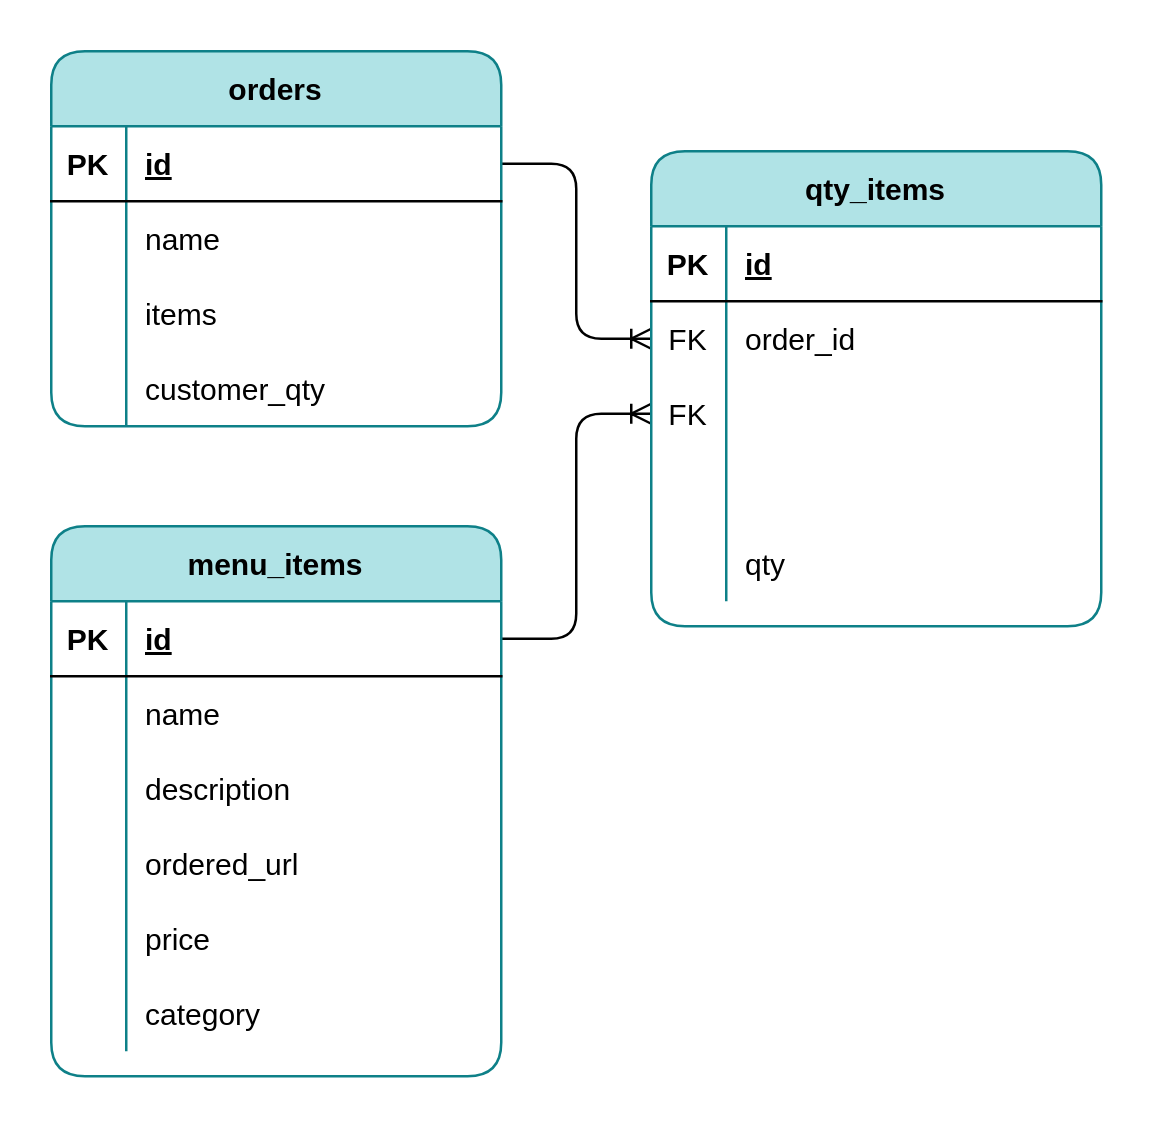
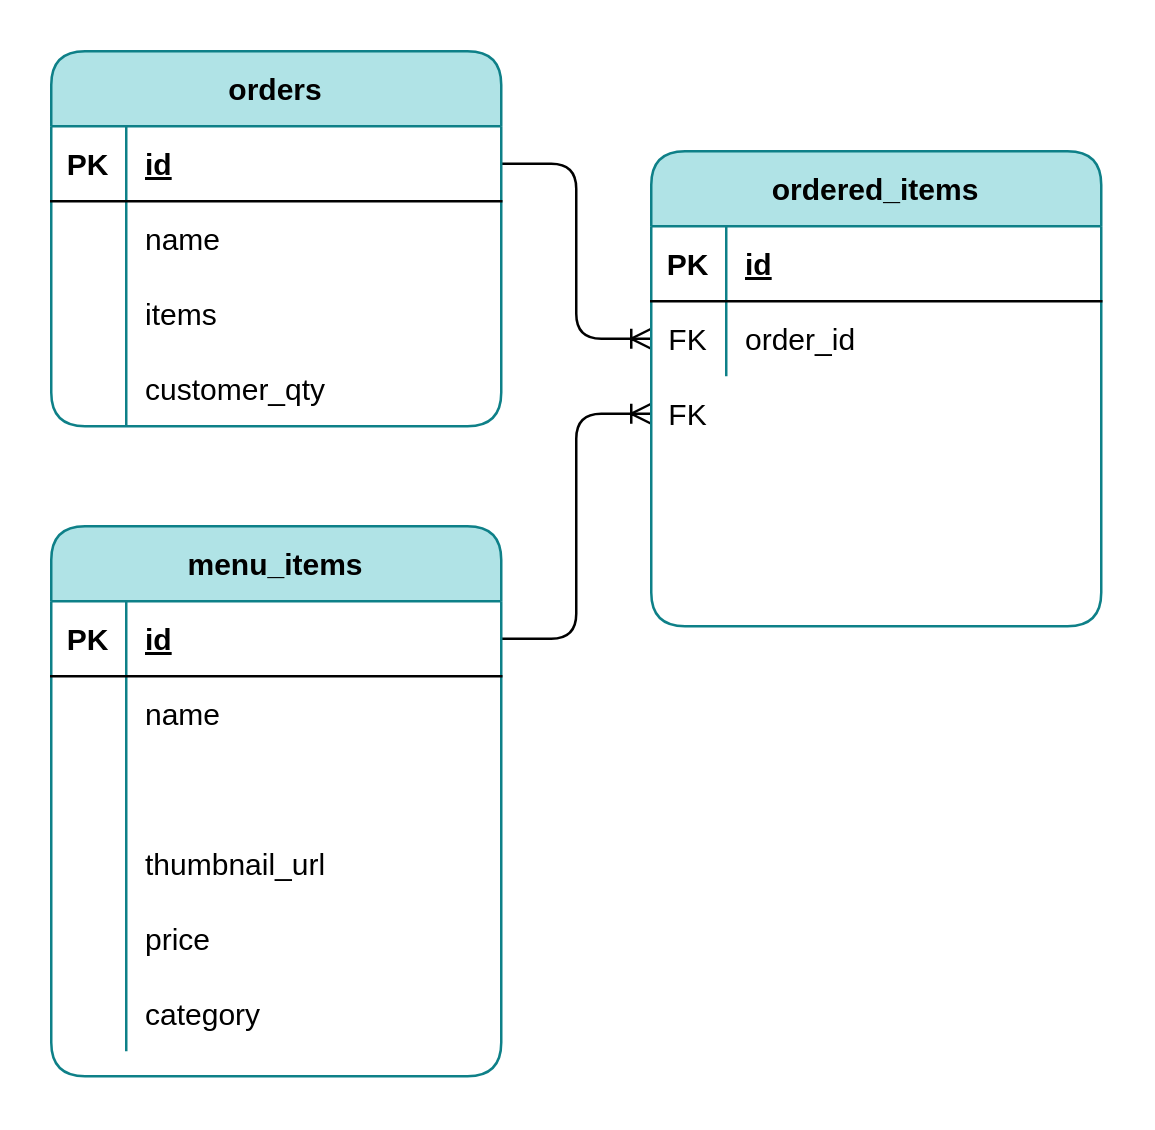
node "qty_items": label "qty_items" -> "ordered_items"
node "qty": removed
node "description": removed
node "ordered_url": label "ordered_url" -> "thumbnail_url"
